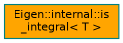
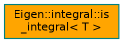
node "Eigen::internal::is _integral< T >": label "Eigen::internal::is _integral< T >" -> "Eigen::integral::is _integral< T >"
